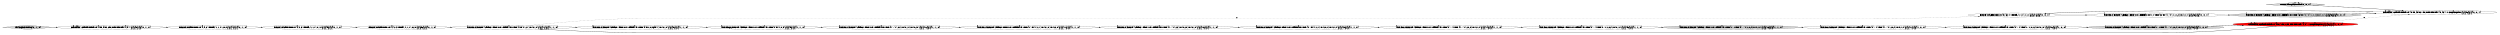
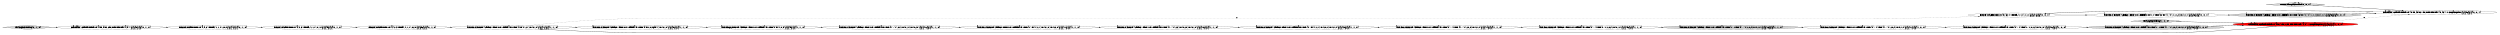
node "testSingleClustering['1', '0', '0']": added
